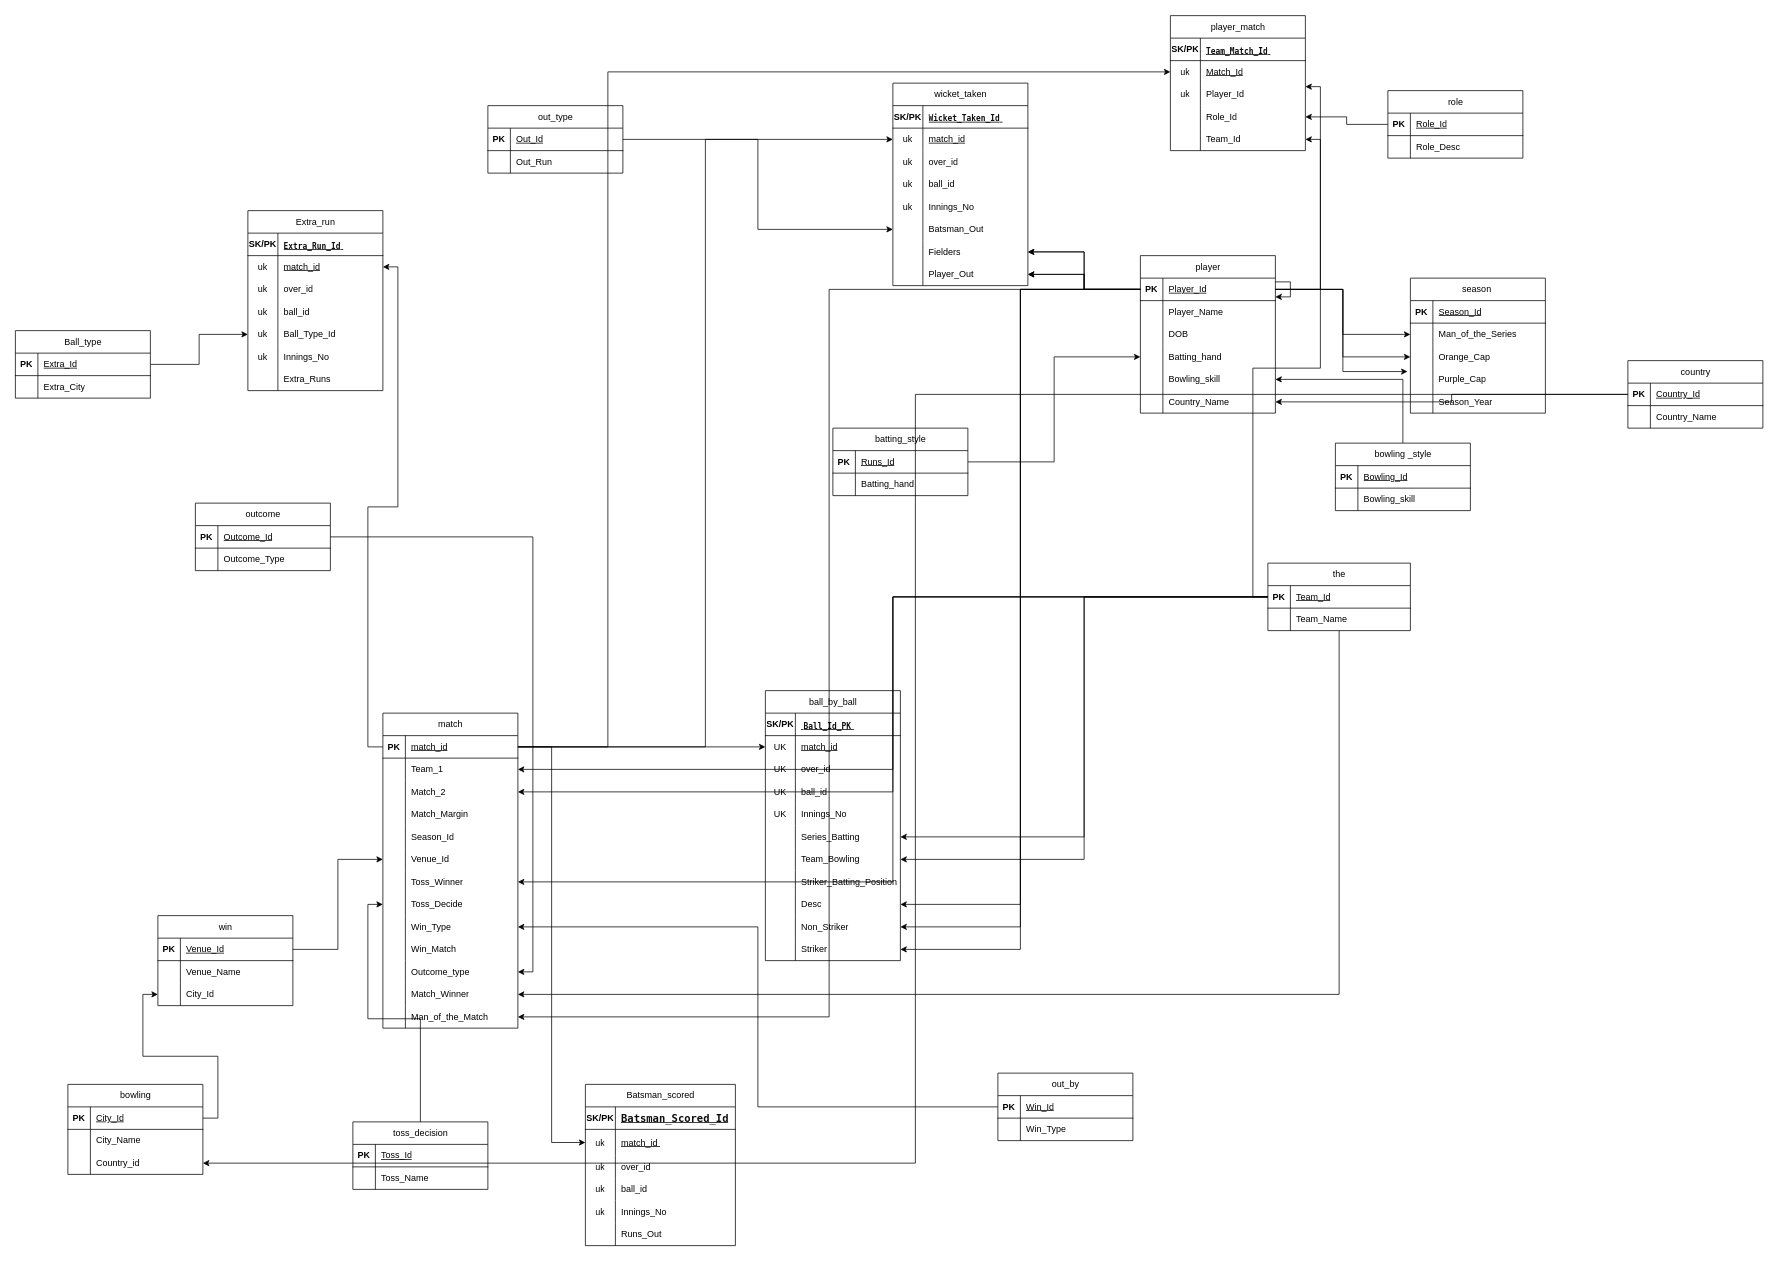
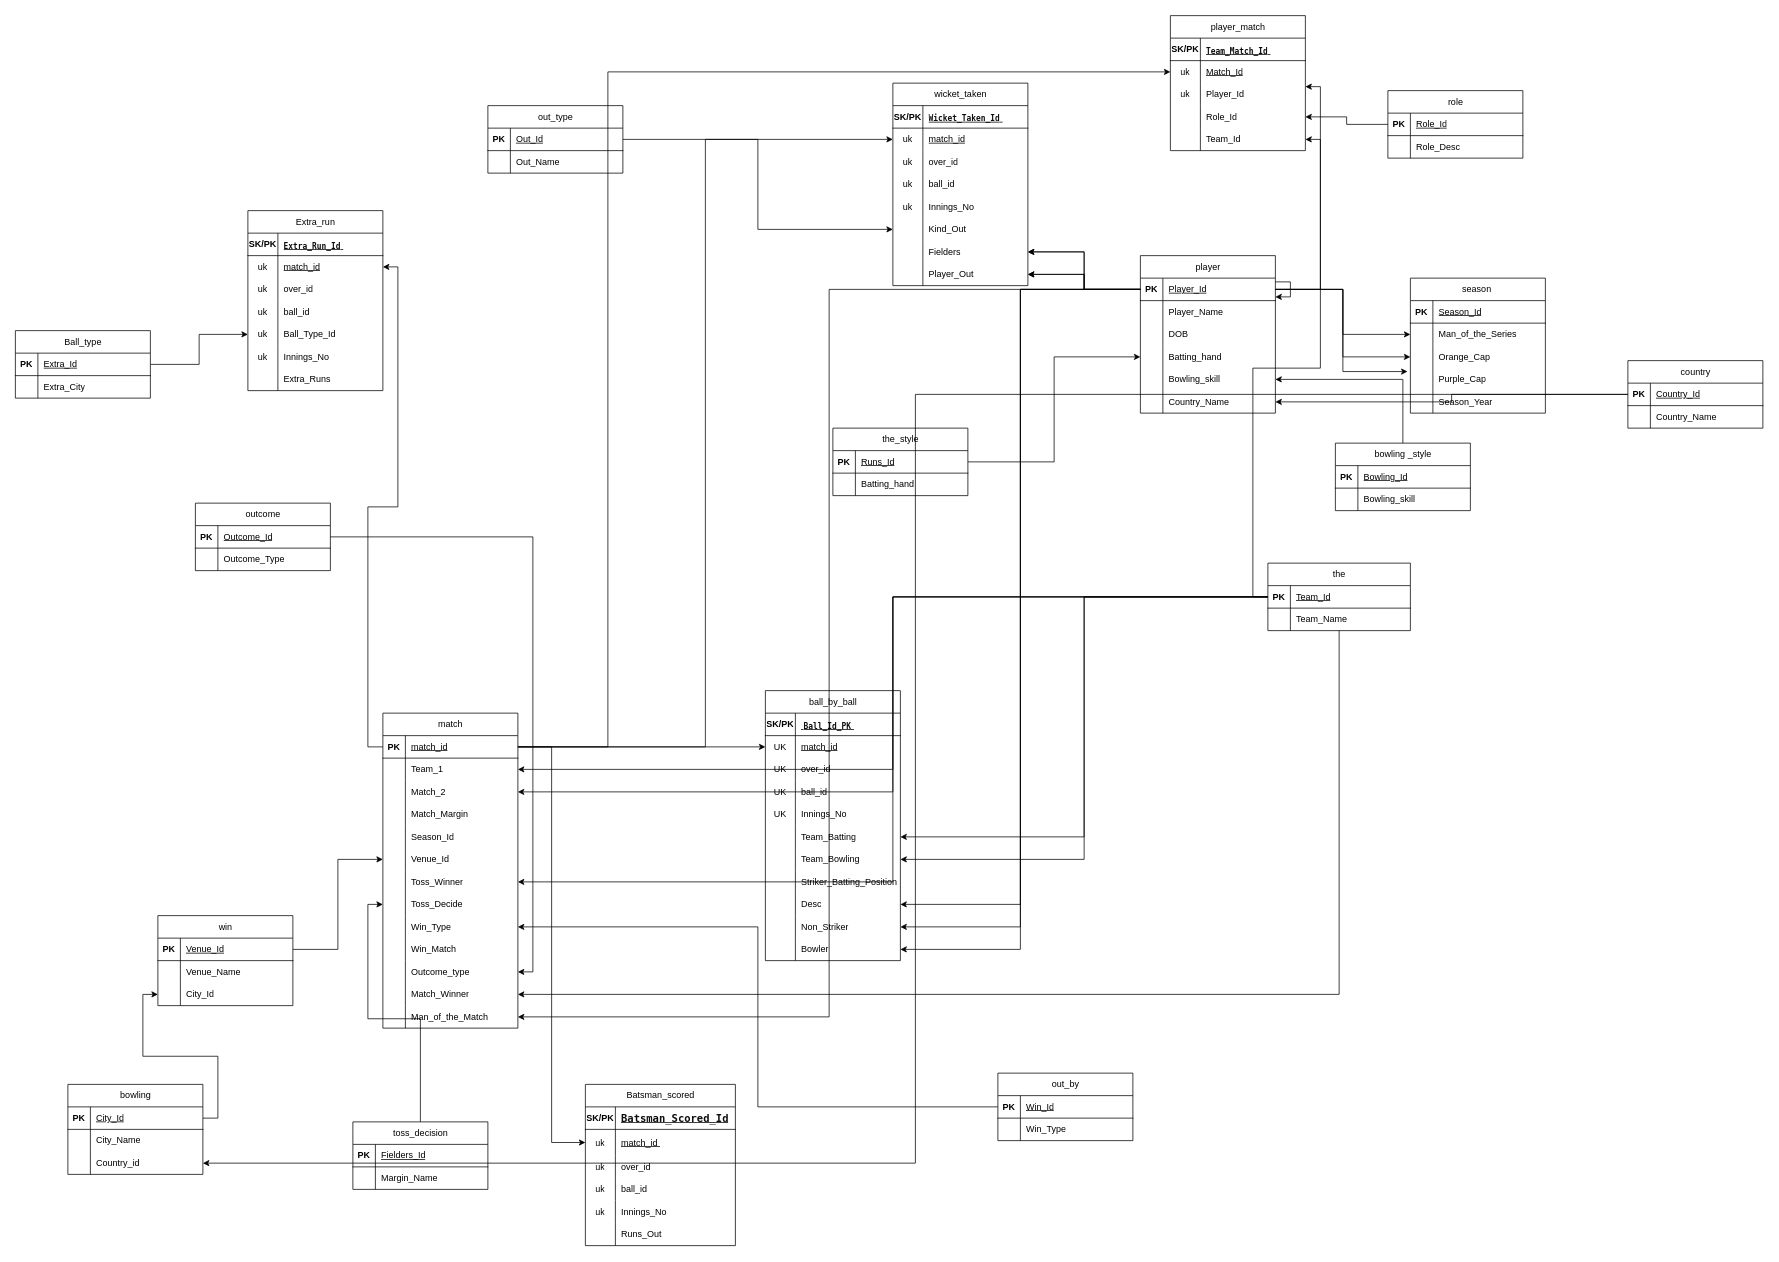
node "Out_Run": label "Out_Run" -> "Out_Name"
node "Batsman_Out": label "Batsman_Out" -> "Kind_Out"
node "batting_style": label "batting_style" -> "the_style"
node "Series_Batting": label "Series_Batting" -> "Team_Batting"
node "Striker": label "Striker" -> "Bowler"
node "Toss_Id": label "Toss_Id" -> "Fielders_Id"
node "Toss_Name": label "Toss_Name" -> "Margin_Name"
